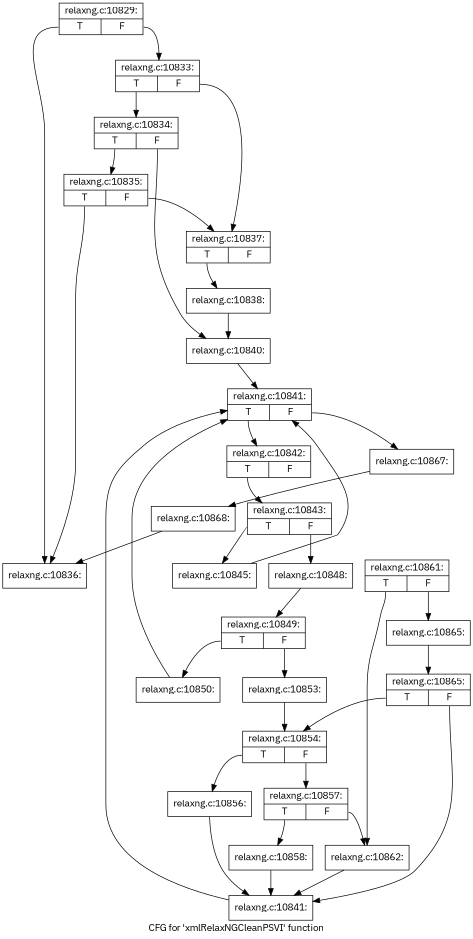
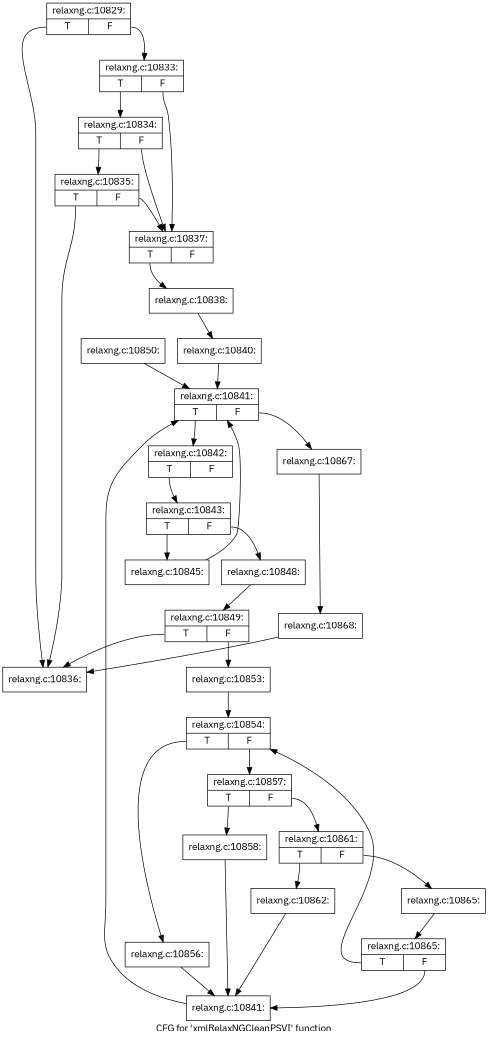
edge "relaxng.c:10834:" -> "relaxng.c:10840:": now "relaxng.c:10834:" -> "relaxng.c:10837:"
edge "relaxng.c:10849:" -> "relaxng.c:10850:": now "relaxng.c:10849:" -> "relaxng.c:10836:"
edge "relaxng.c:10857:" -> "relaxng.c:10862:": now "relaxng.c:10857:" -> "relaxng.c:10861:"
